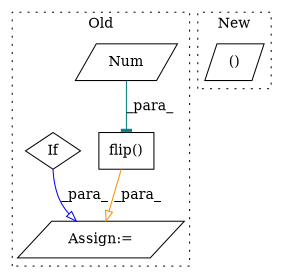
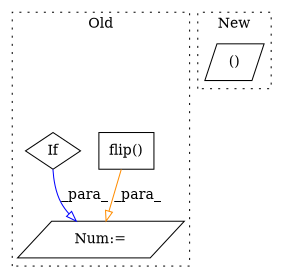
node "Num": removed
node "Assign:=": label "Assign:=" -> "Num:="
